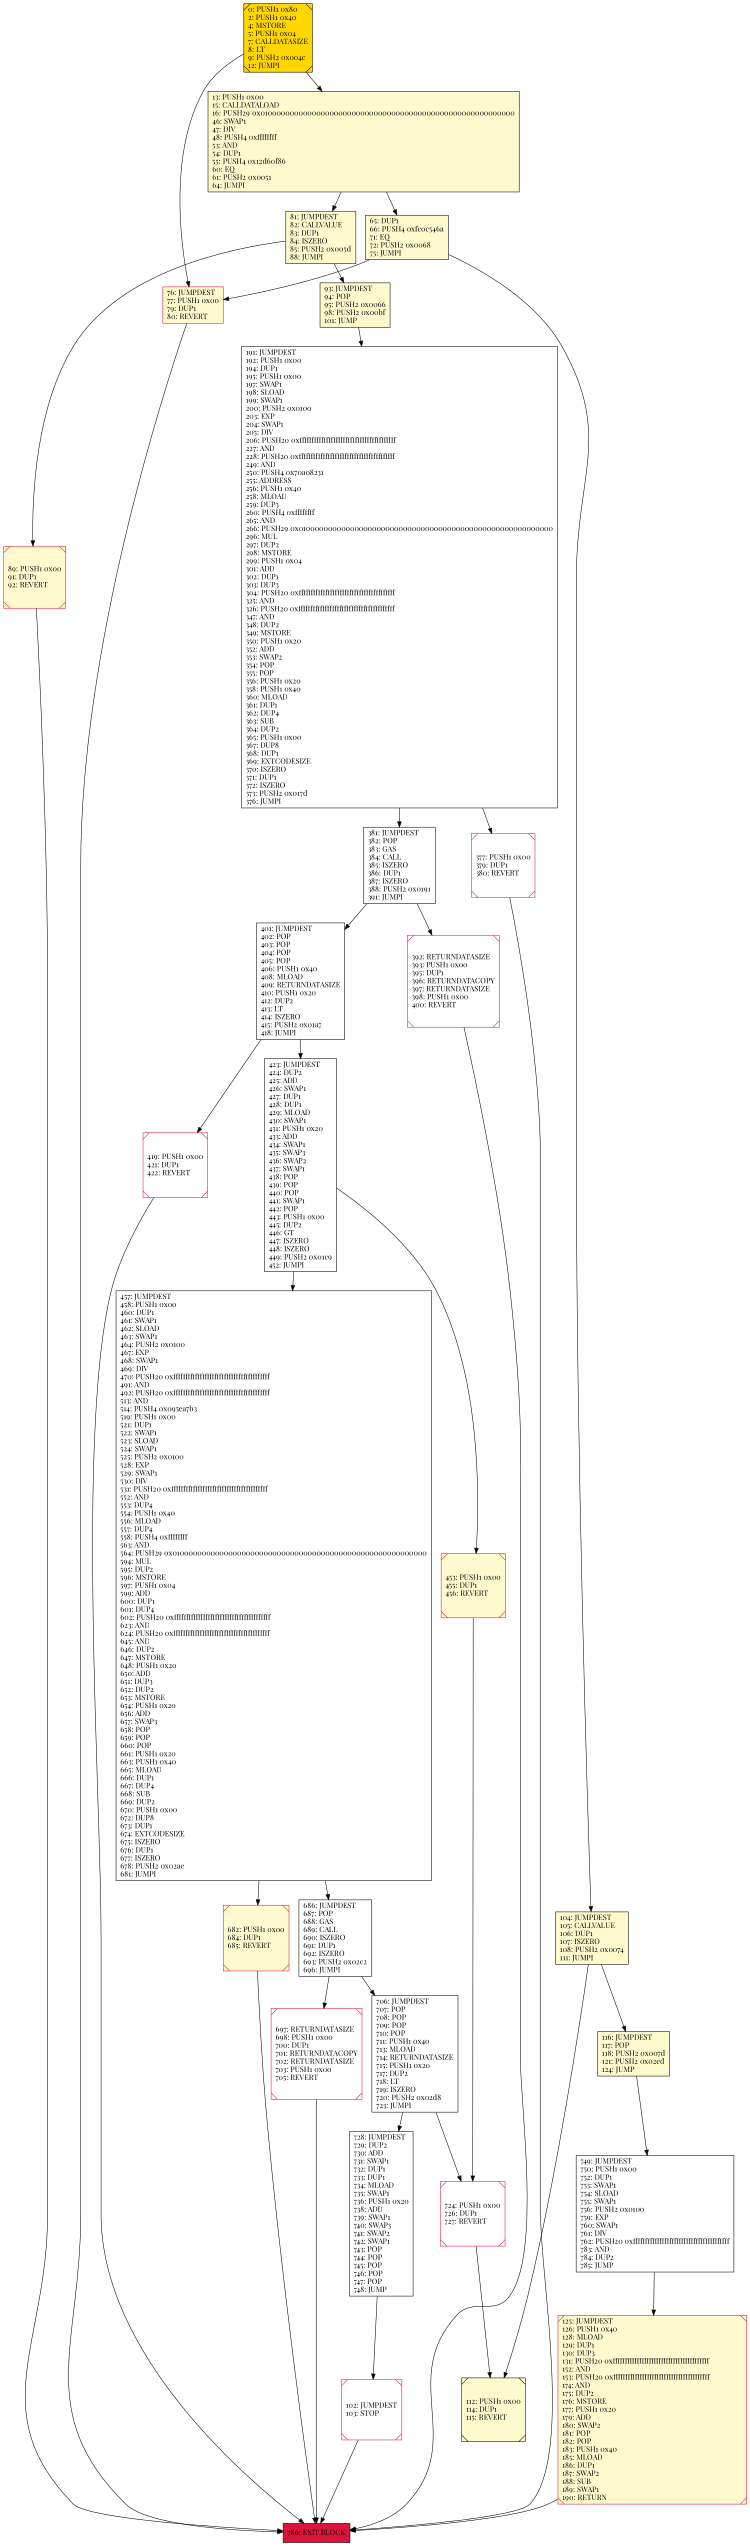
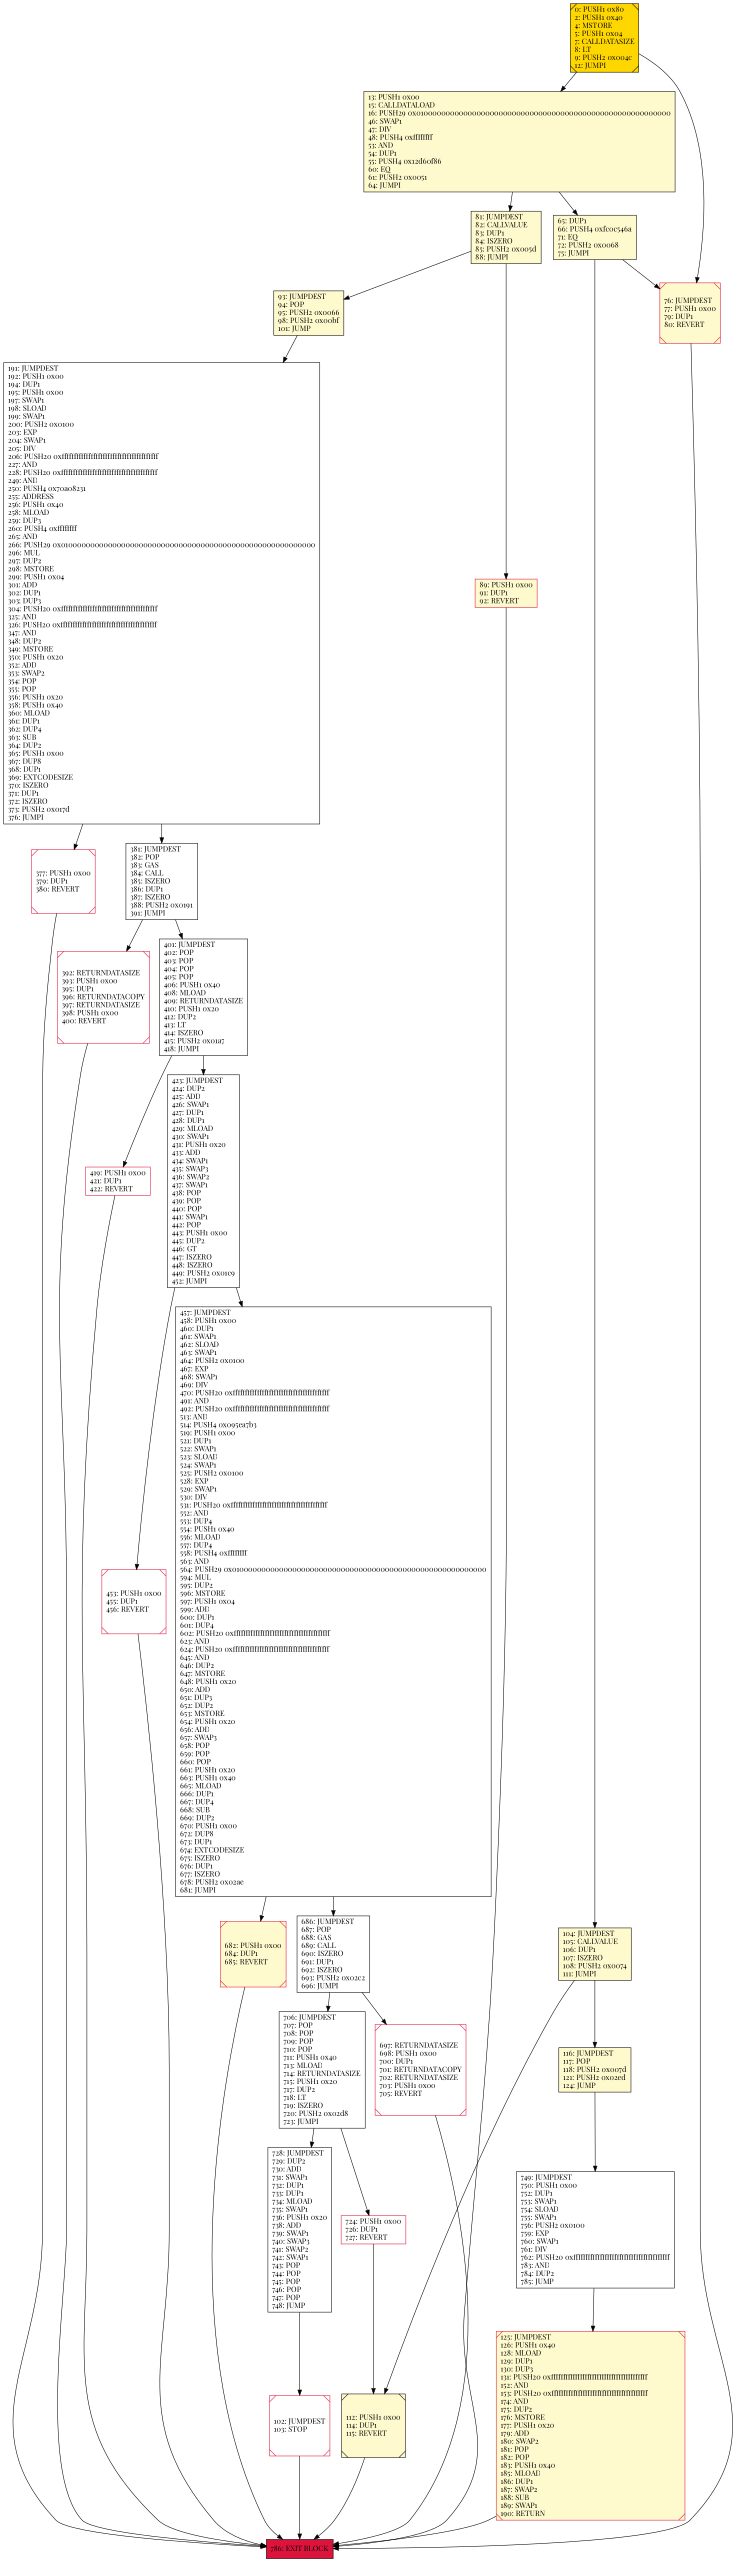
node "76: JUMPDEST 77: PUSH1 0x00 79: DUP1 80: REVERT": shape box -> Msquare
node "89: PUSH1 0x00 91: DUP1 92: REVERT": shape Msquare -> box
node "419: PUSH1 0x00 421: DUP1 422: REVERT": shape Msquare -> box
node "453: PUSH1 0x00 455: DUP1 456: REVERT": fillcolor lemonchiffon -> white
edge "453: PUSH1 0x00 455: DUP1 456: REVERT" -> "724: PUSH1 0x00 726: DUP1 727: REVERT": now "453: PUSH1 0x00 455: DUP1 456: REVERT" -> "786: EXIT BLOCK"
node "724: PUSH1 0x00 726: DUP1 727: REVERT": shape Msquare -> box
edge "112: PUSH1 0x00 114: DUP1 115: REVERT" -> "786: EXIT BLOCK": added
